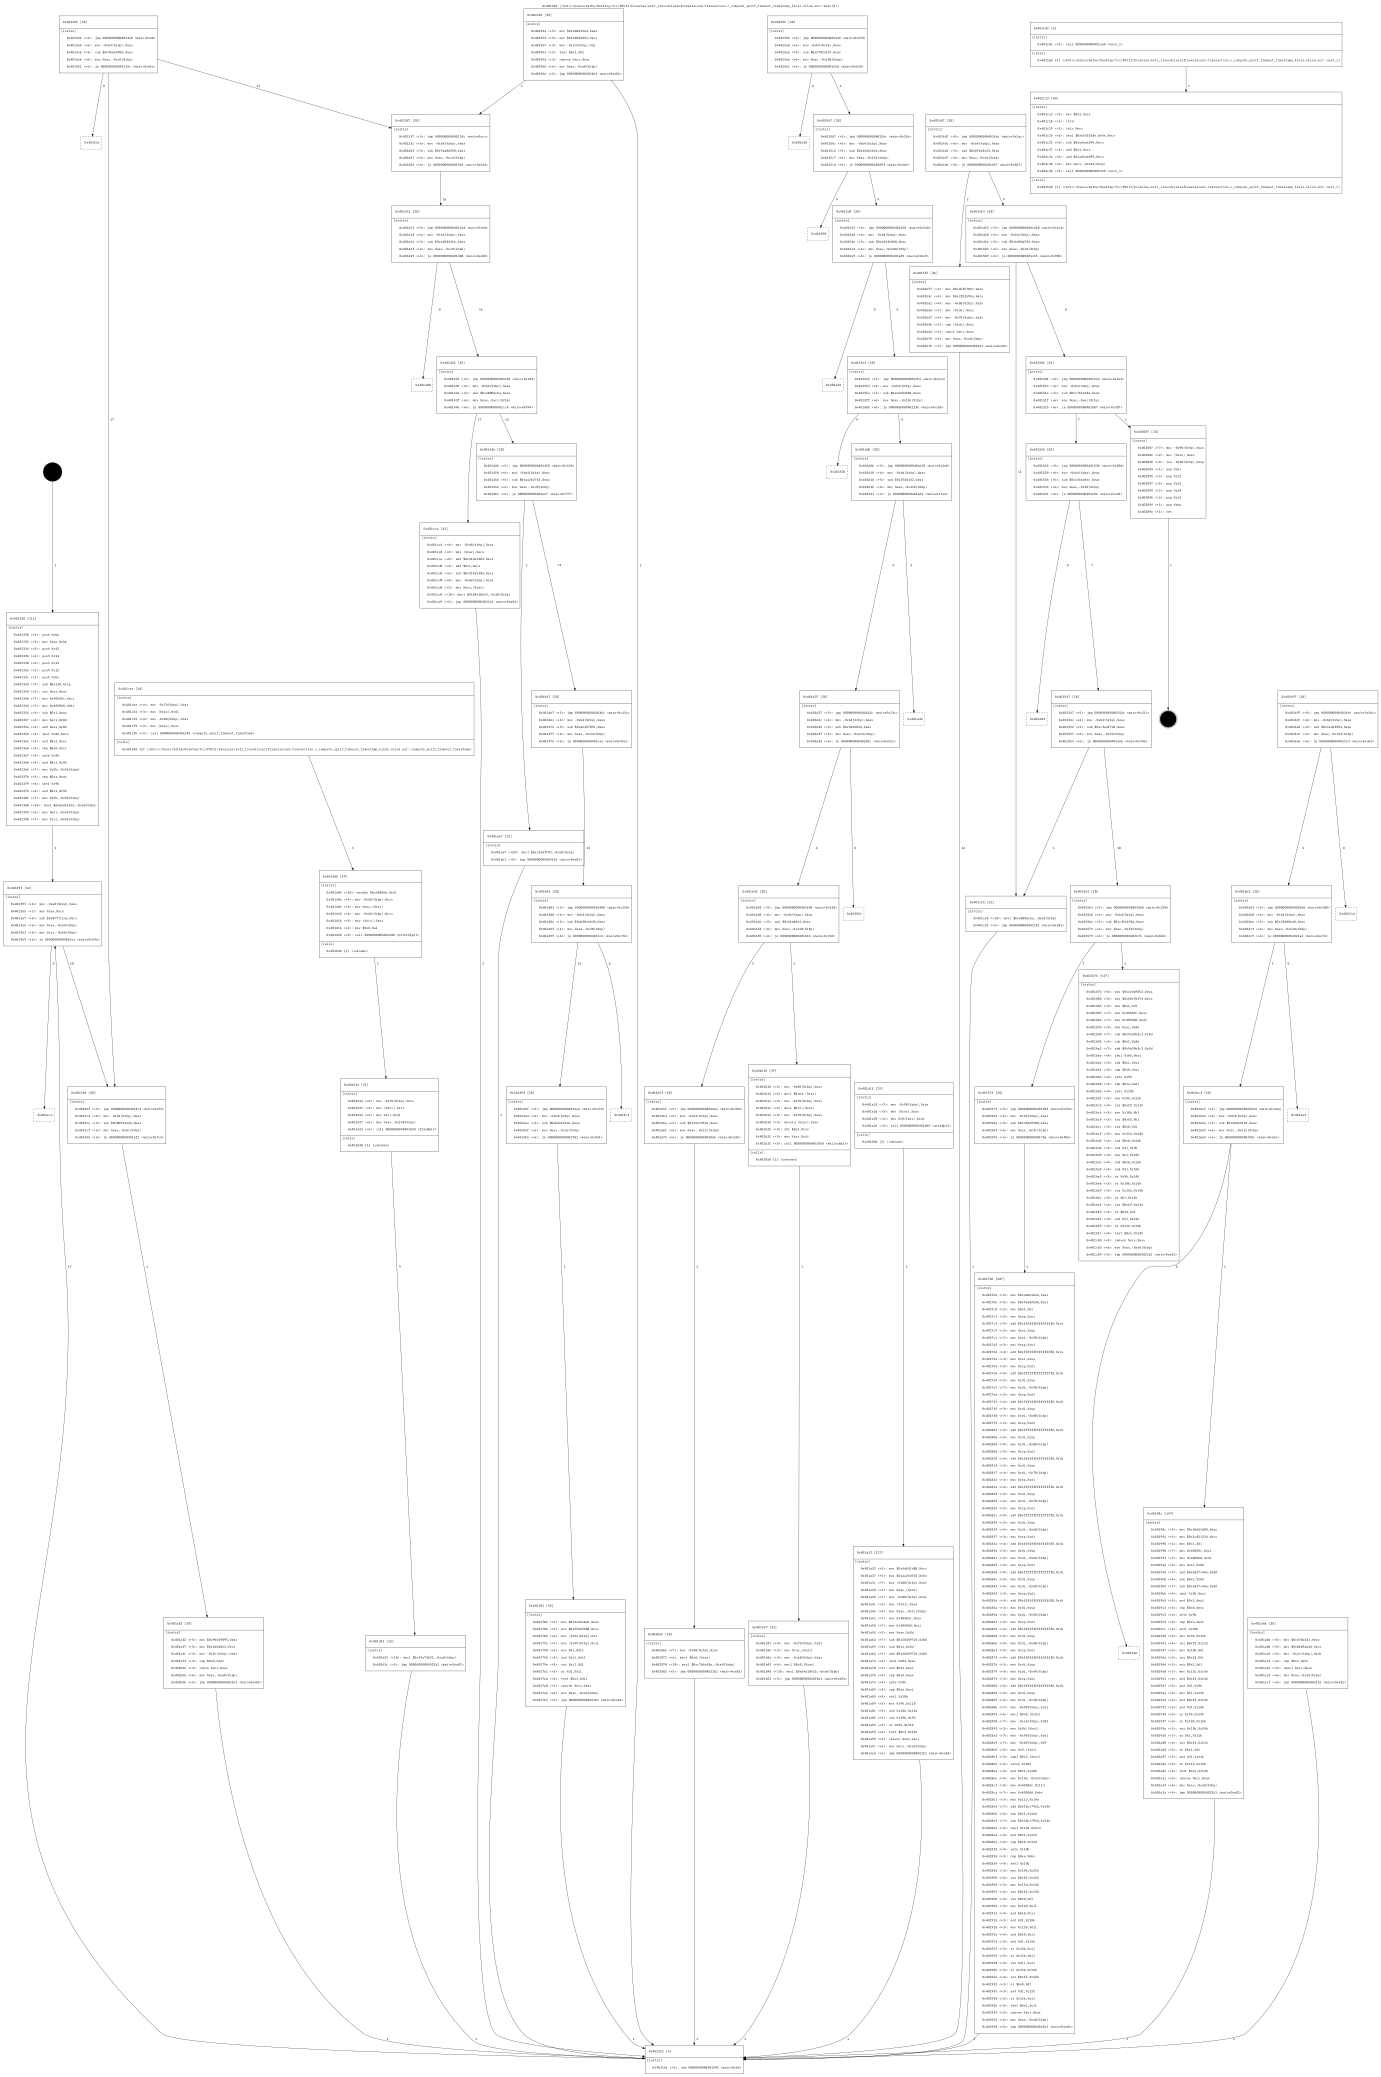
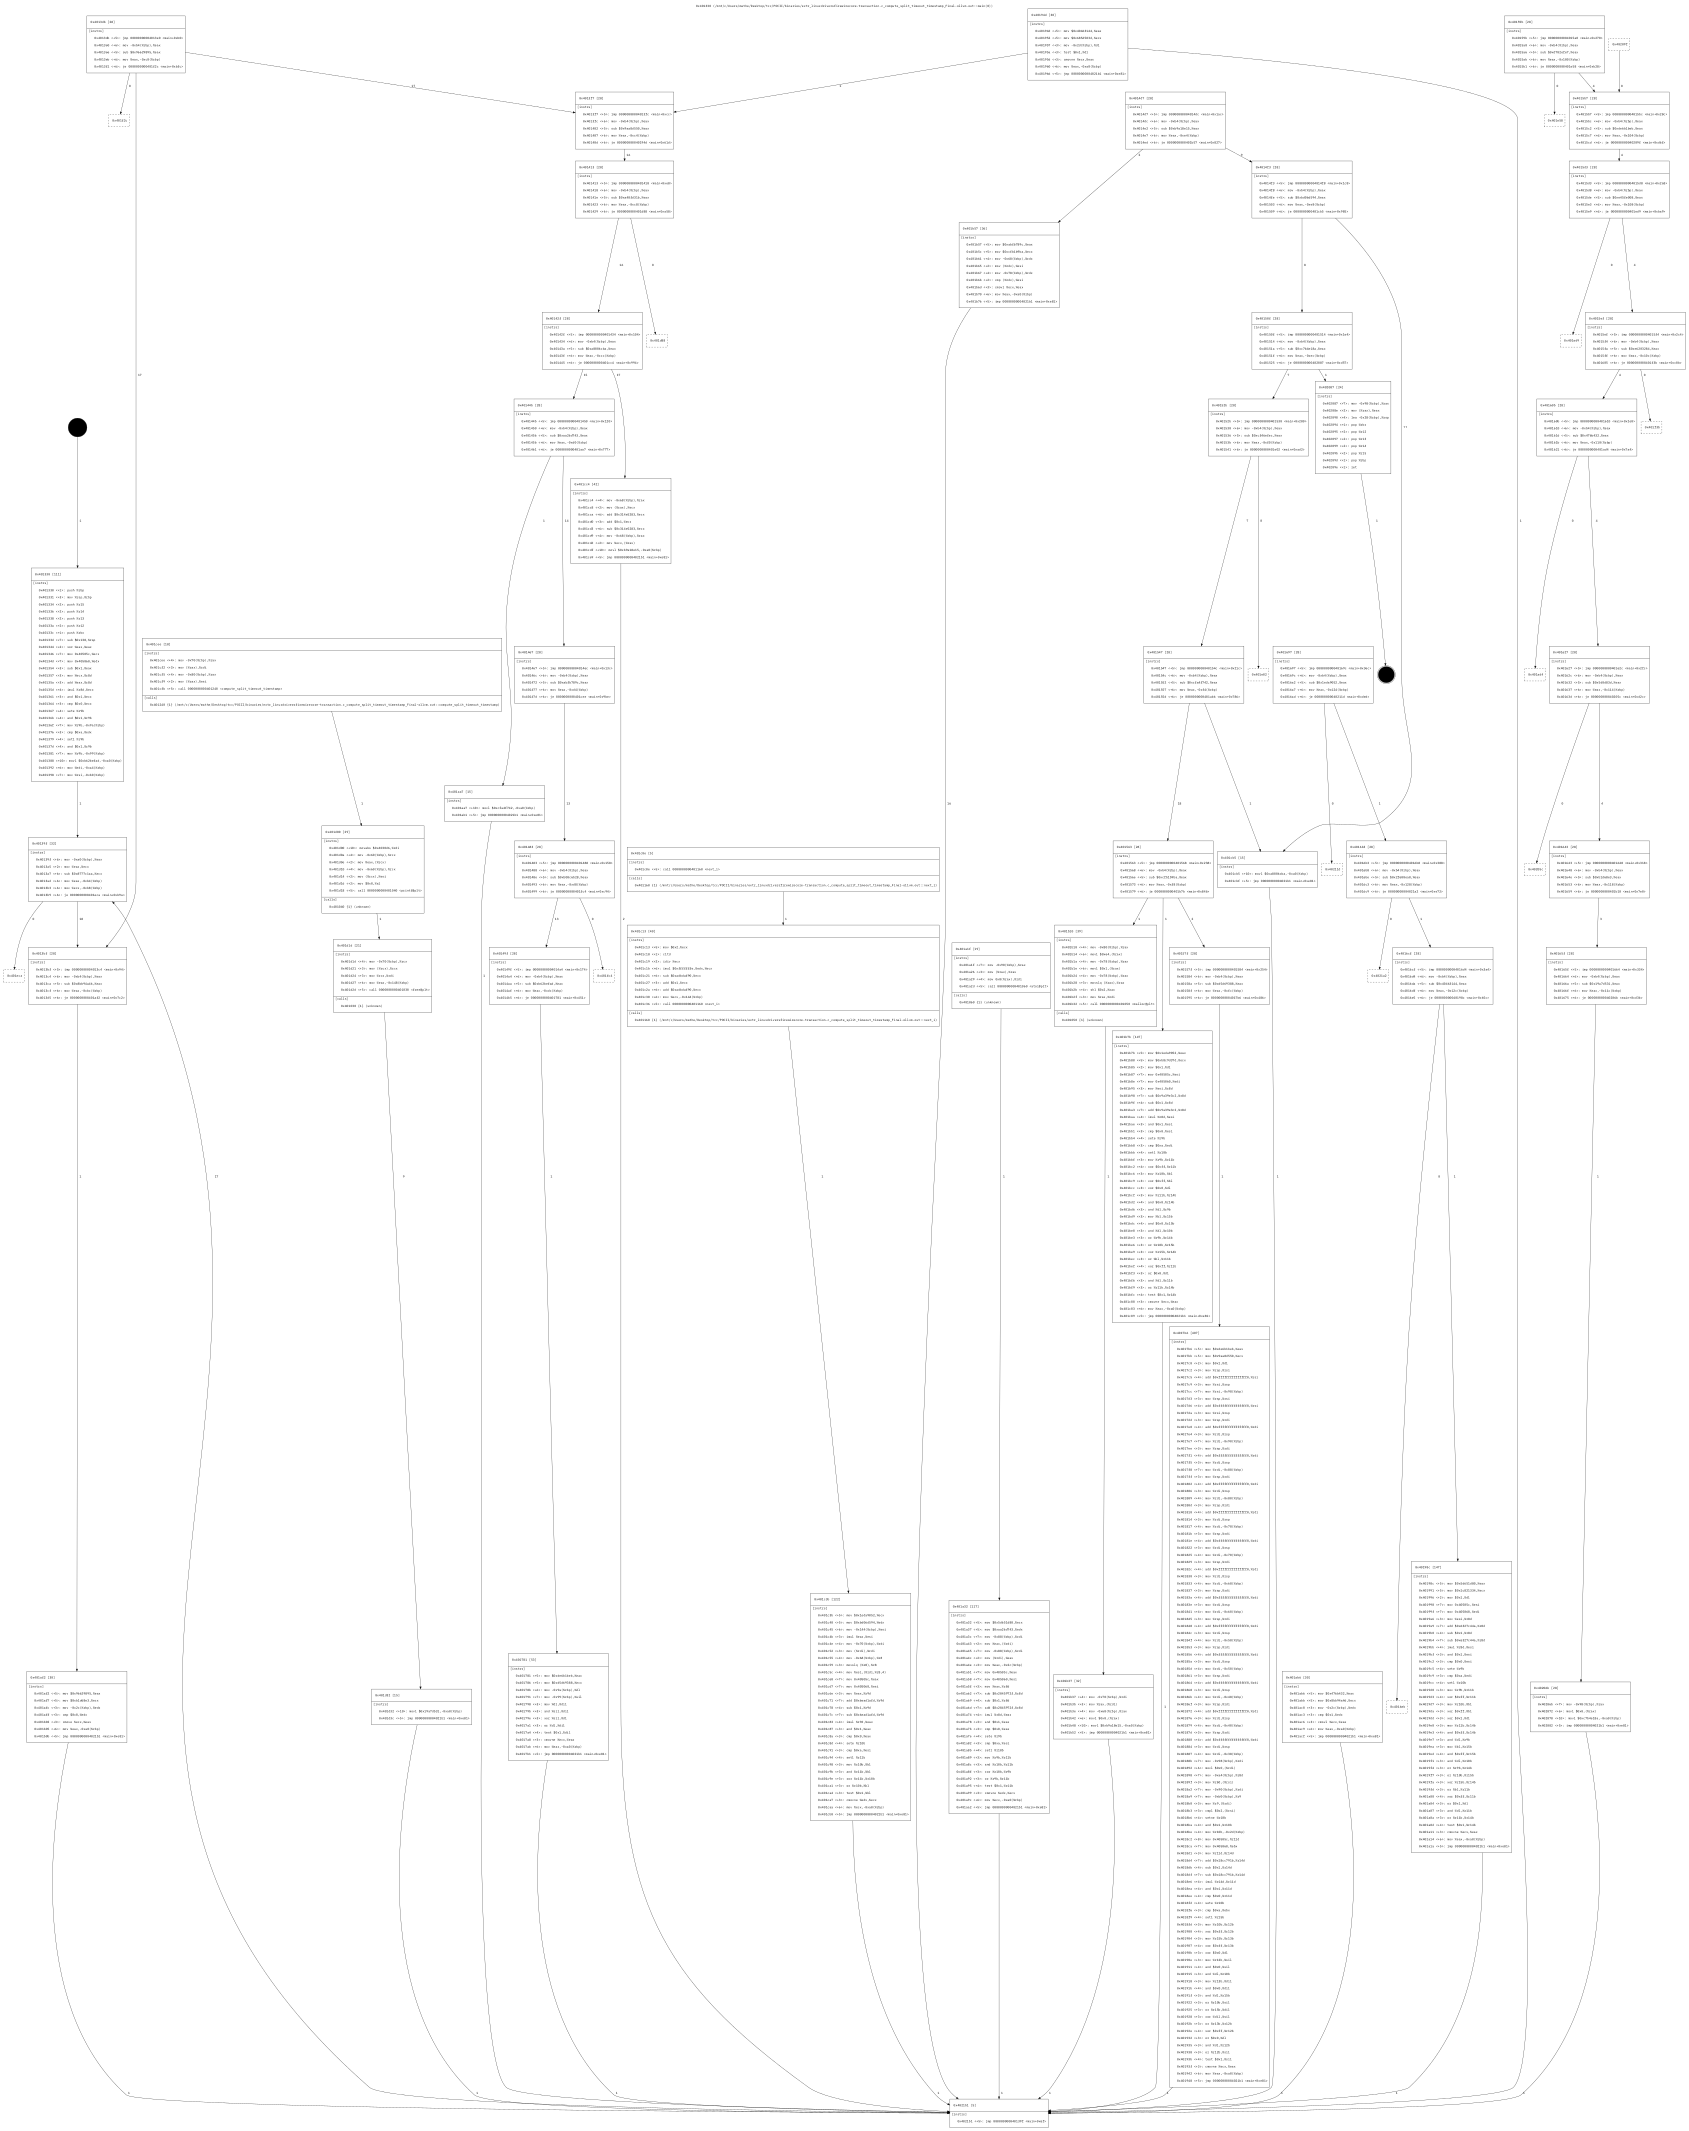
edge "0x4015b7 [28]" -> "0x40209f": reversed
edge "0x401643 [28]" -> "0x401b10 [39]": now "0x401563 [28]" -> "0x401b10 [39]"
node "0x401c3b [122]": added
edge "0x401b7b [147]" -> "0x4021b1 [5]": added, label "1"
